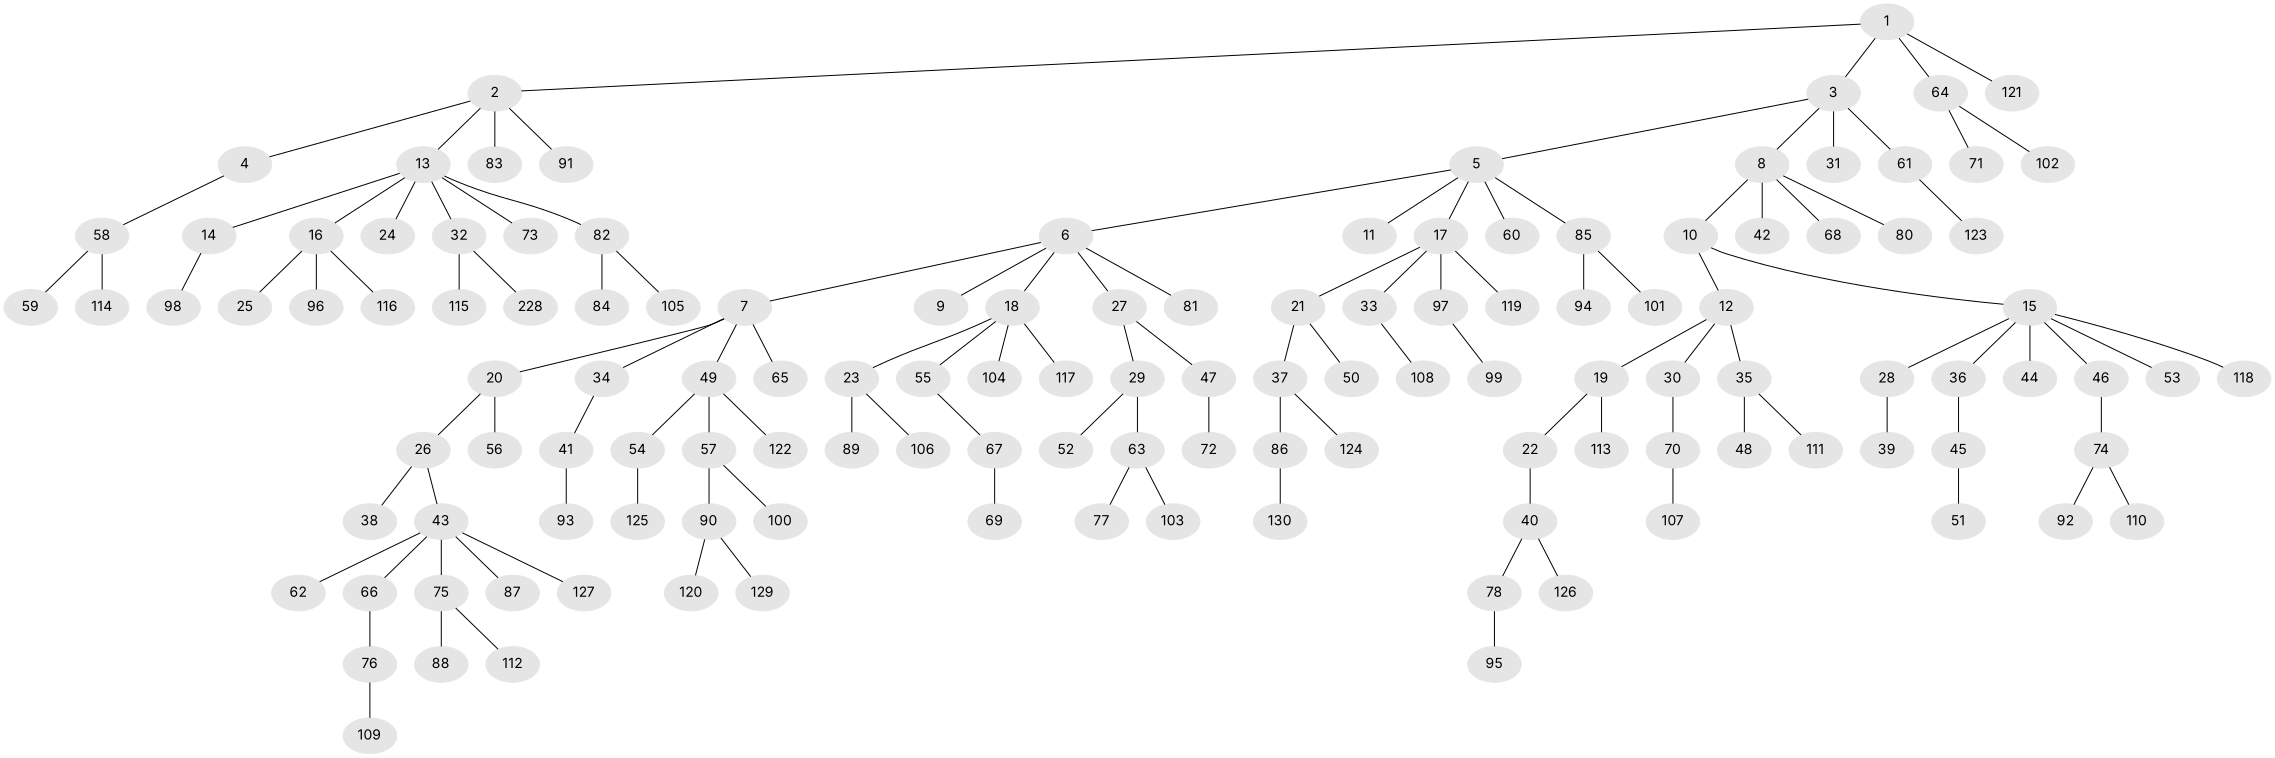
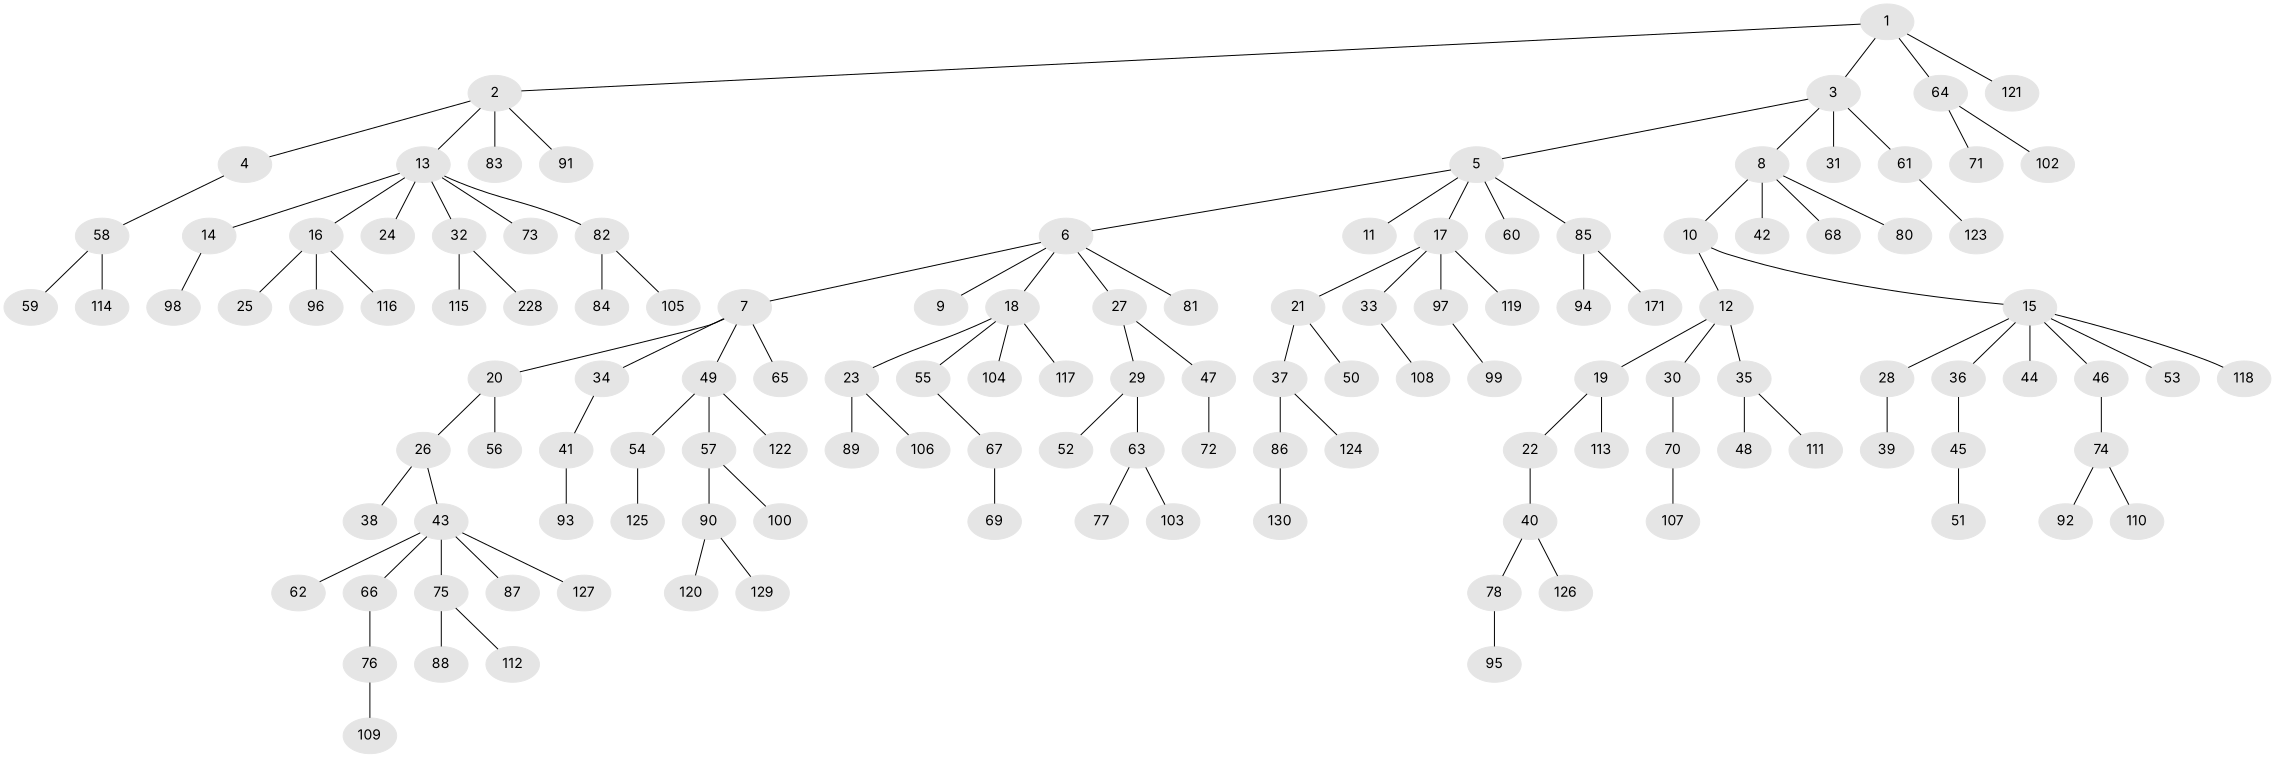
node "101": label "101" -> "171"
